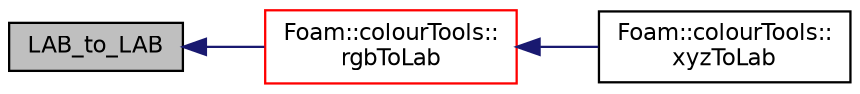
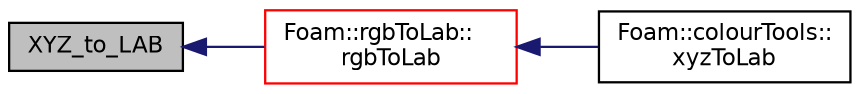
node "LAB_to_LAB": label "LAB_to_LAB" -> "XYZ_to_LAB"
node "Foam::colourTools:: rgbToLab": label "Foam::colourTools:: rgbToLab" -> "Foam::rgbToLab:: rgbToLab"
